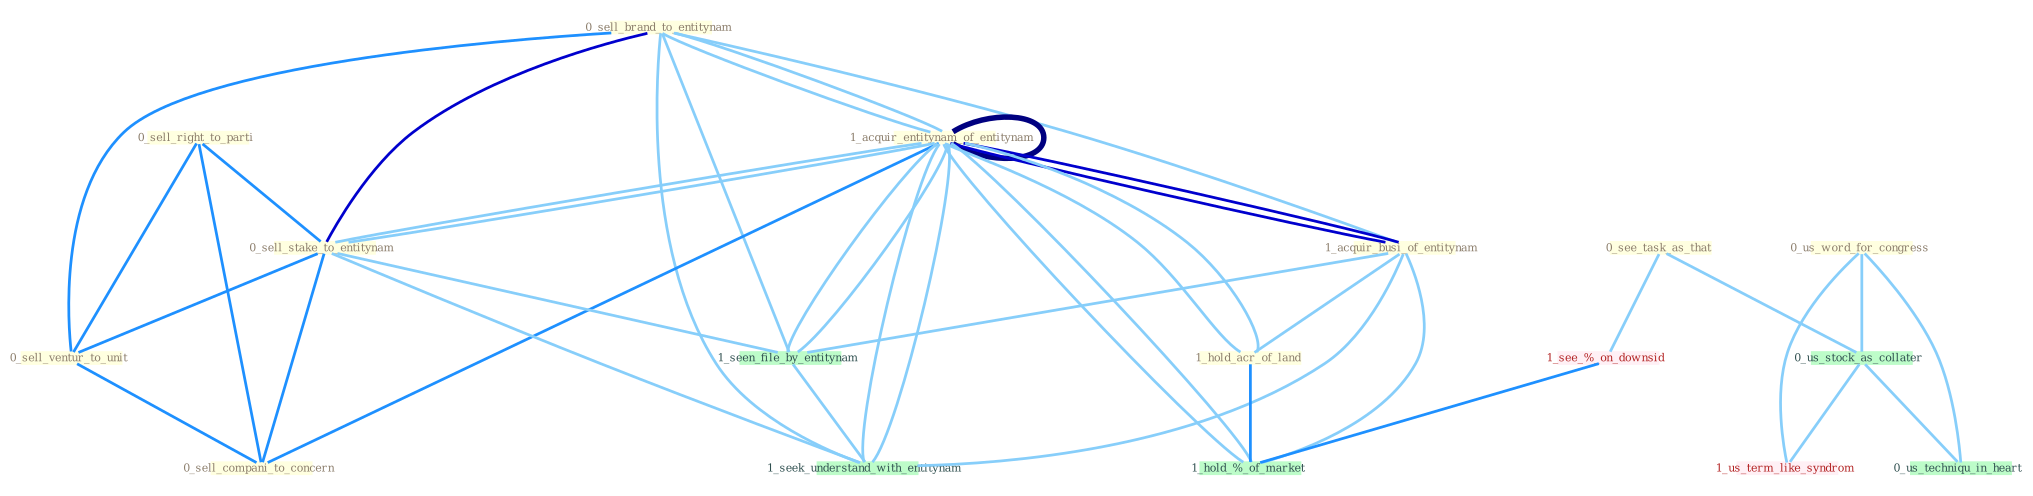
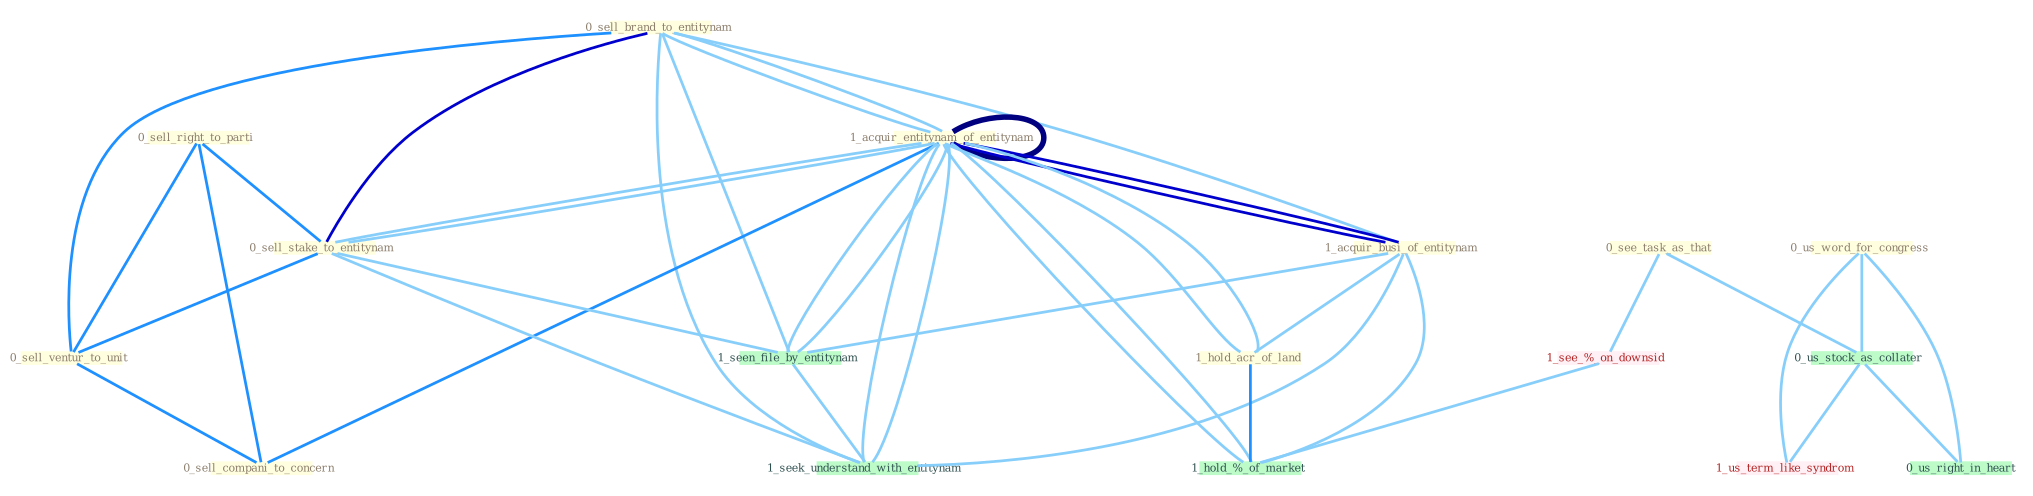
edge "0_sell_stake_to_entitynam" -- "0_sell_compani_to_concern": removed
edge "1_see_%_on_downsid" -- "1_hold_%_of_market": color #1e90ff -> #87cefa
node "0_us_techniqu_in_heart": label "0_us_techniqu_in_heart" -> "0_us_right_in_heart"
